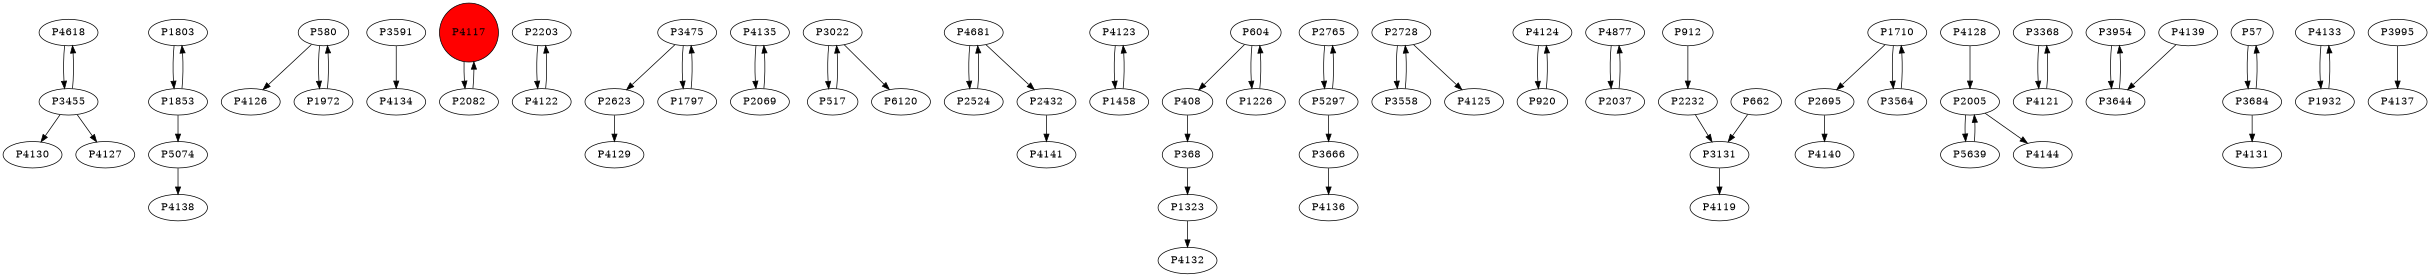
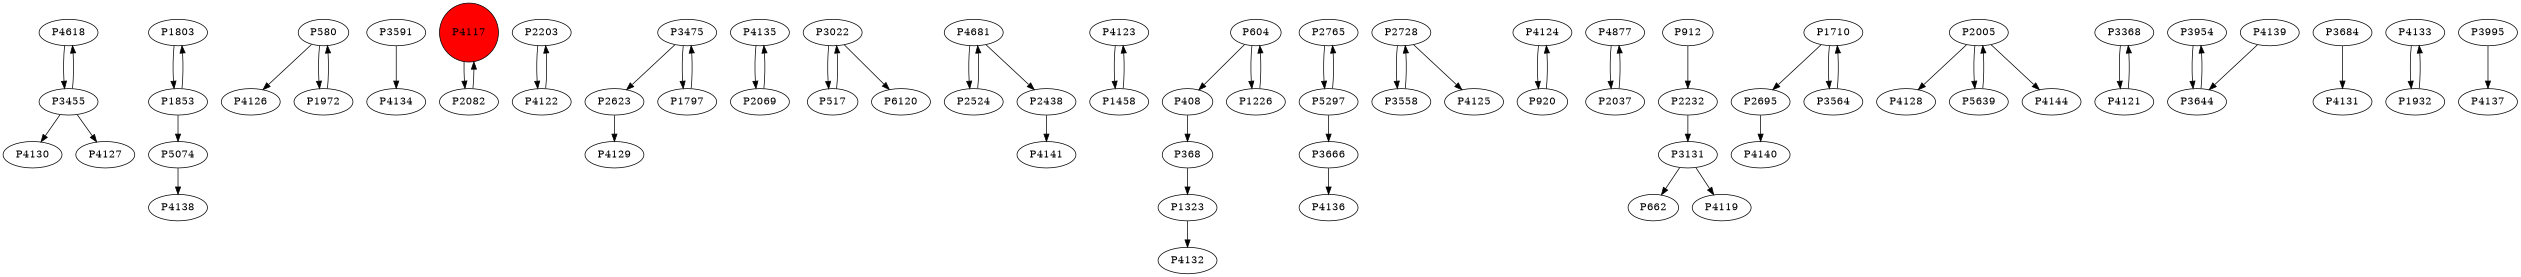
node "P57": removed
edge "P4128" -> "P2005": reversed
node "P2432": label "P2432" -> "P2438"
edge "P662" -> "P3131": reversed
